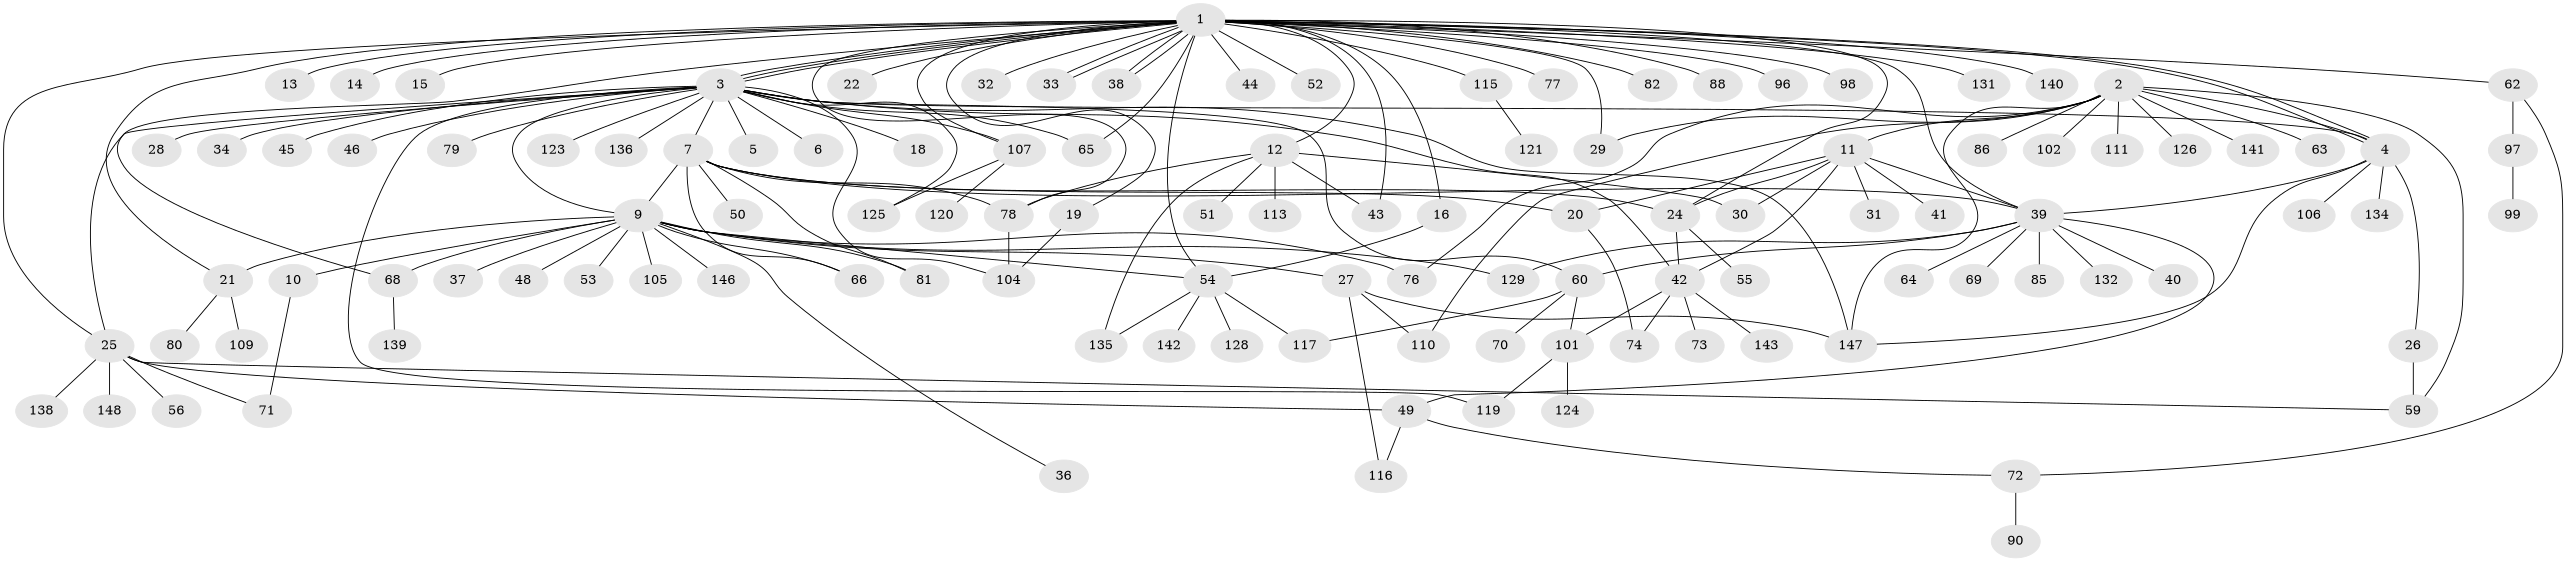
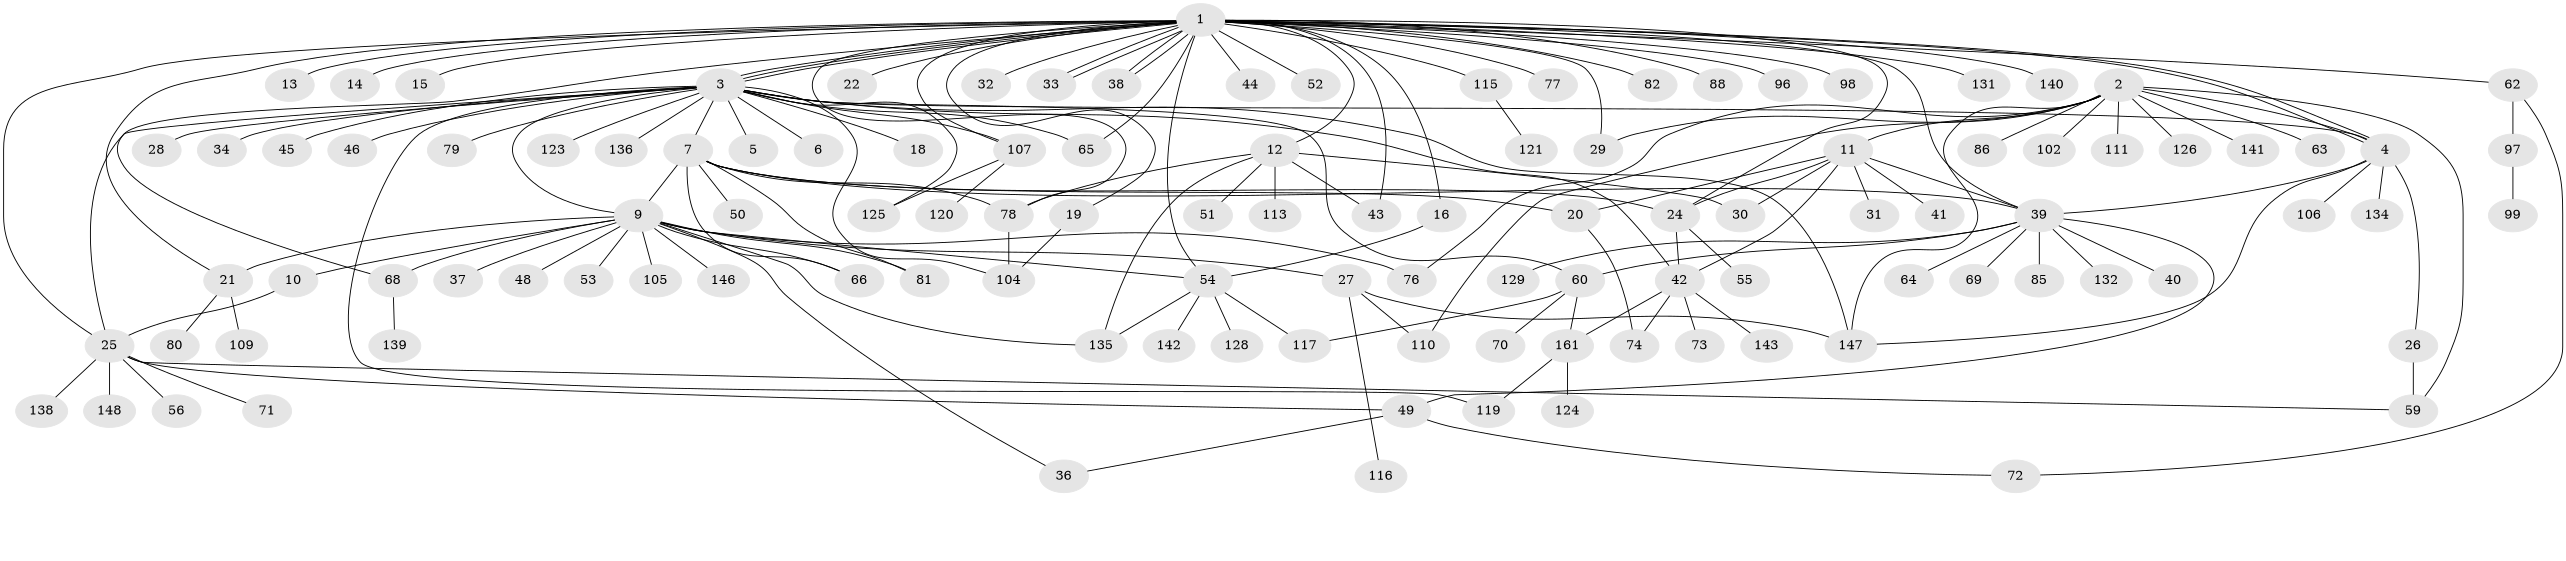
edge "9" -- "129": now "9" -- "135"
edge "10" -- "71": now "10" -- "25"
node "101": label "101" -> "161"
edge "49" -- "116": now "49" -- "36"
node "90": removed
